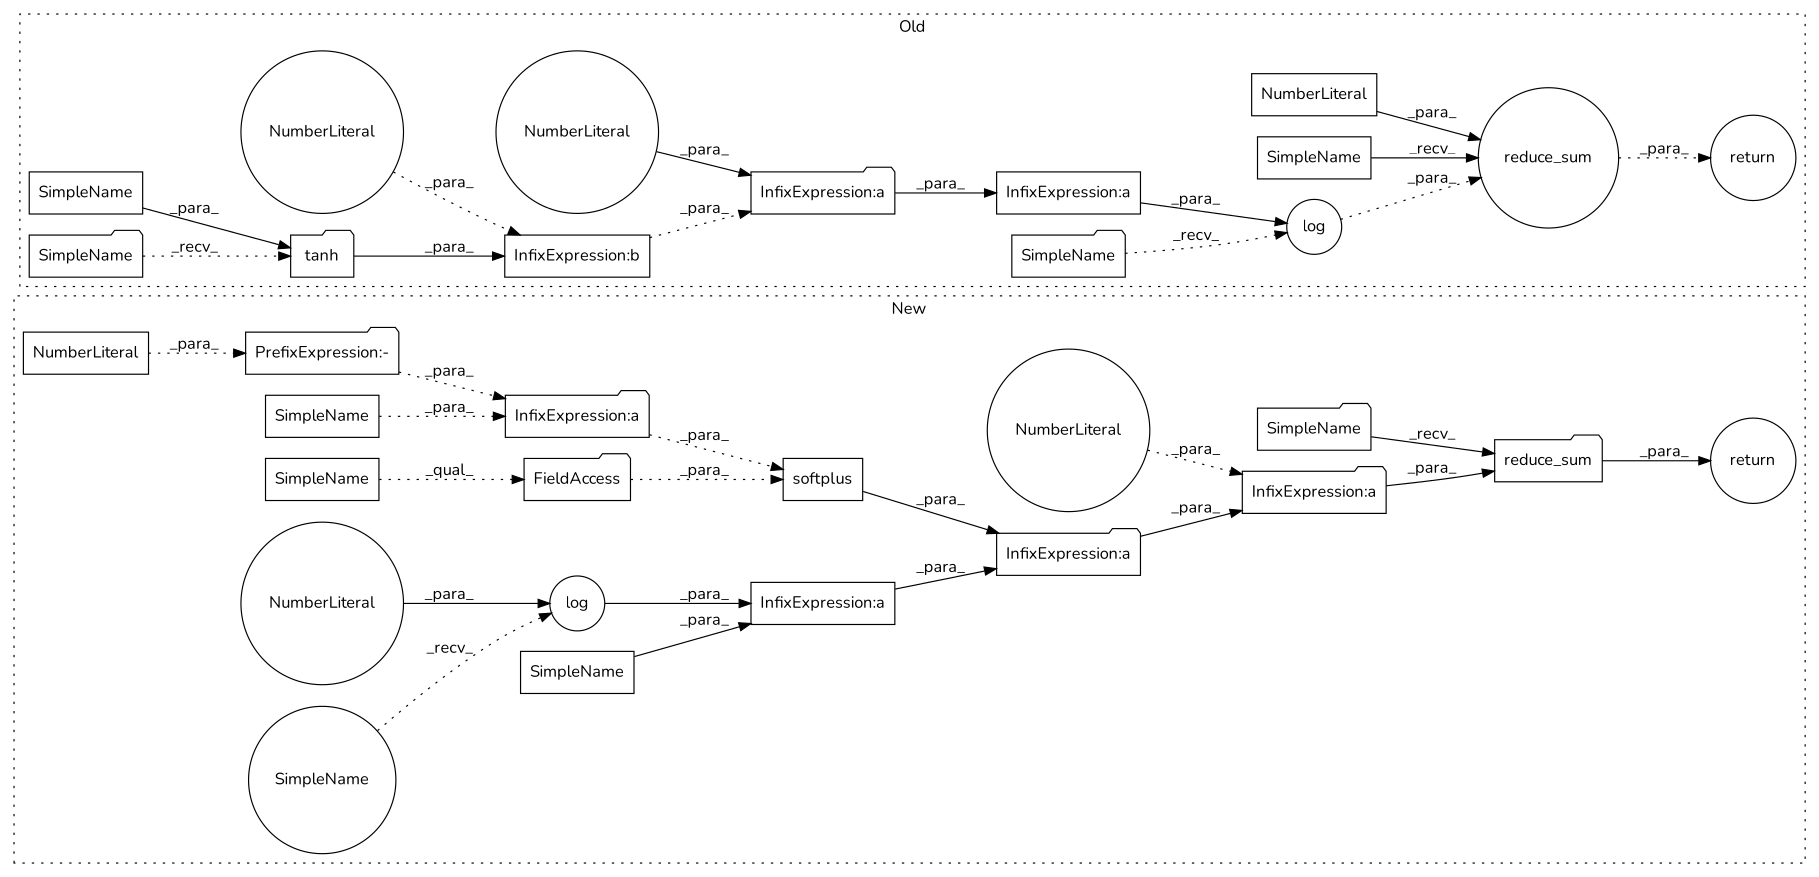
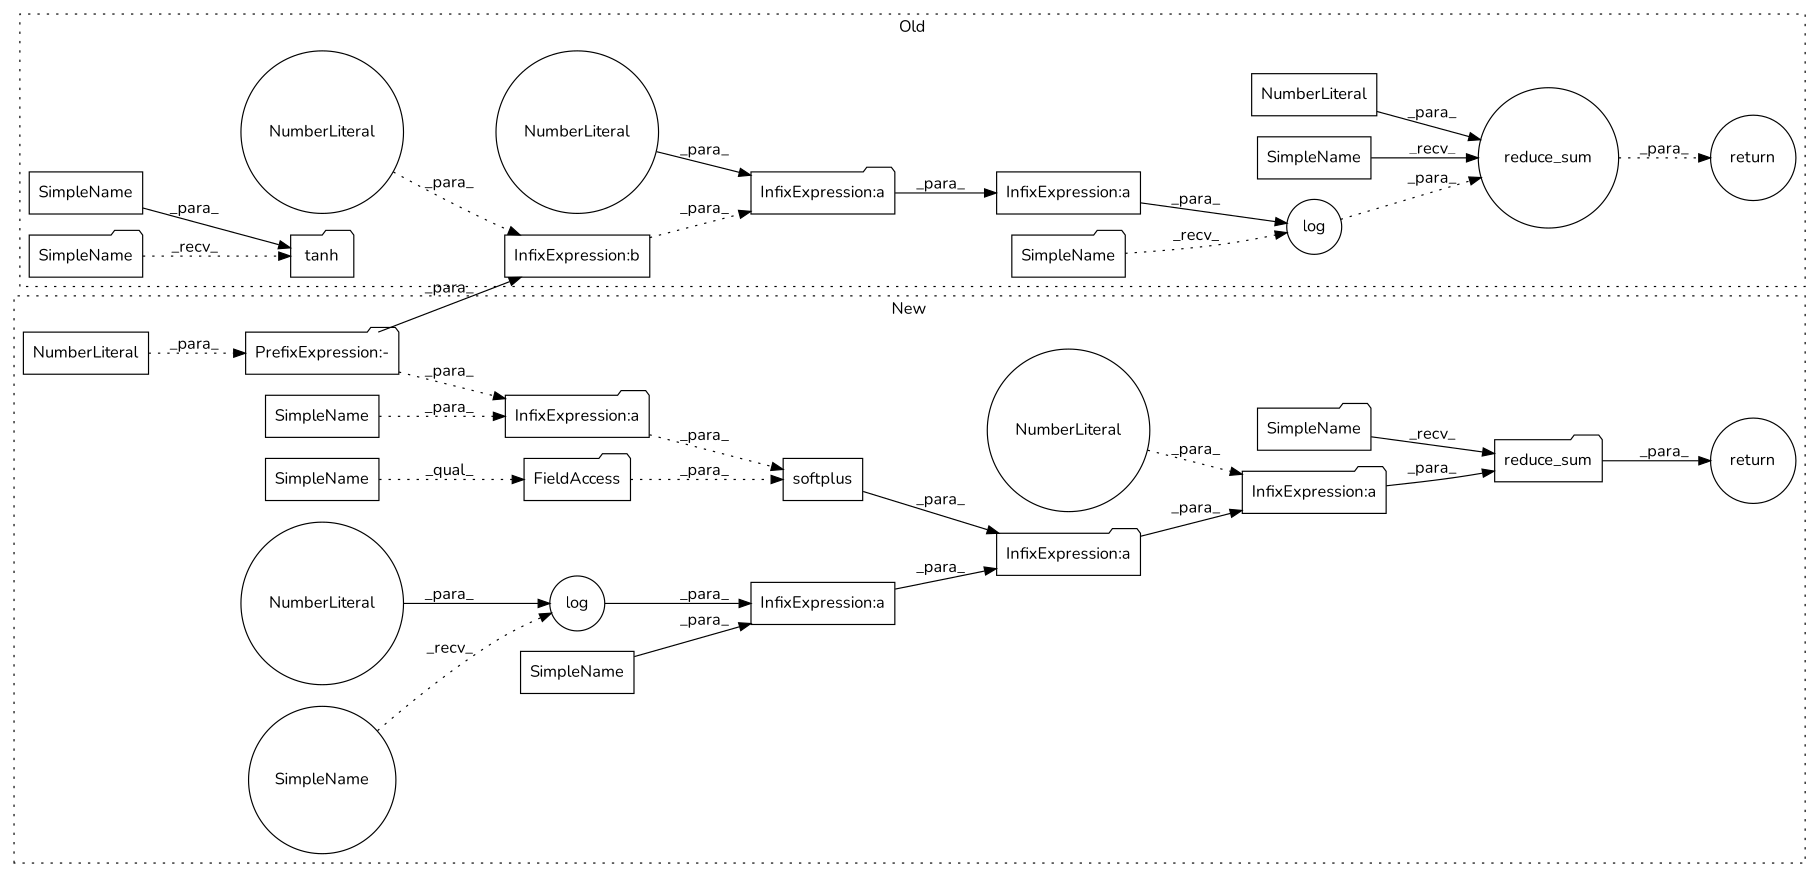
edge "tanh" -> "InfixExpression:b": now "PrefixExpression:-" -> "InfixExpression:b"
